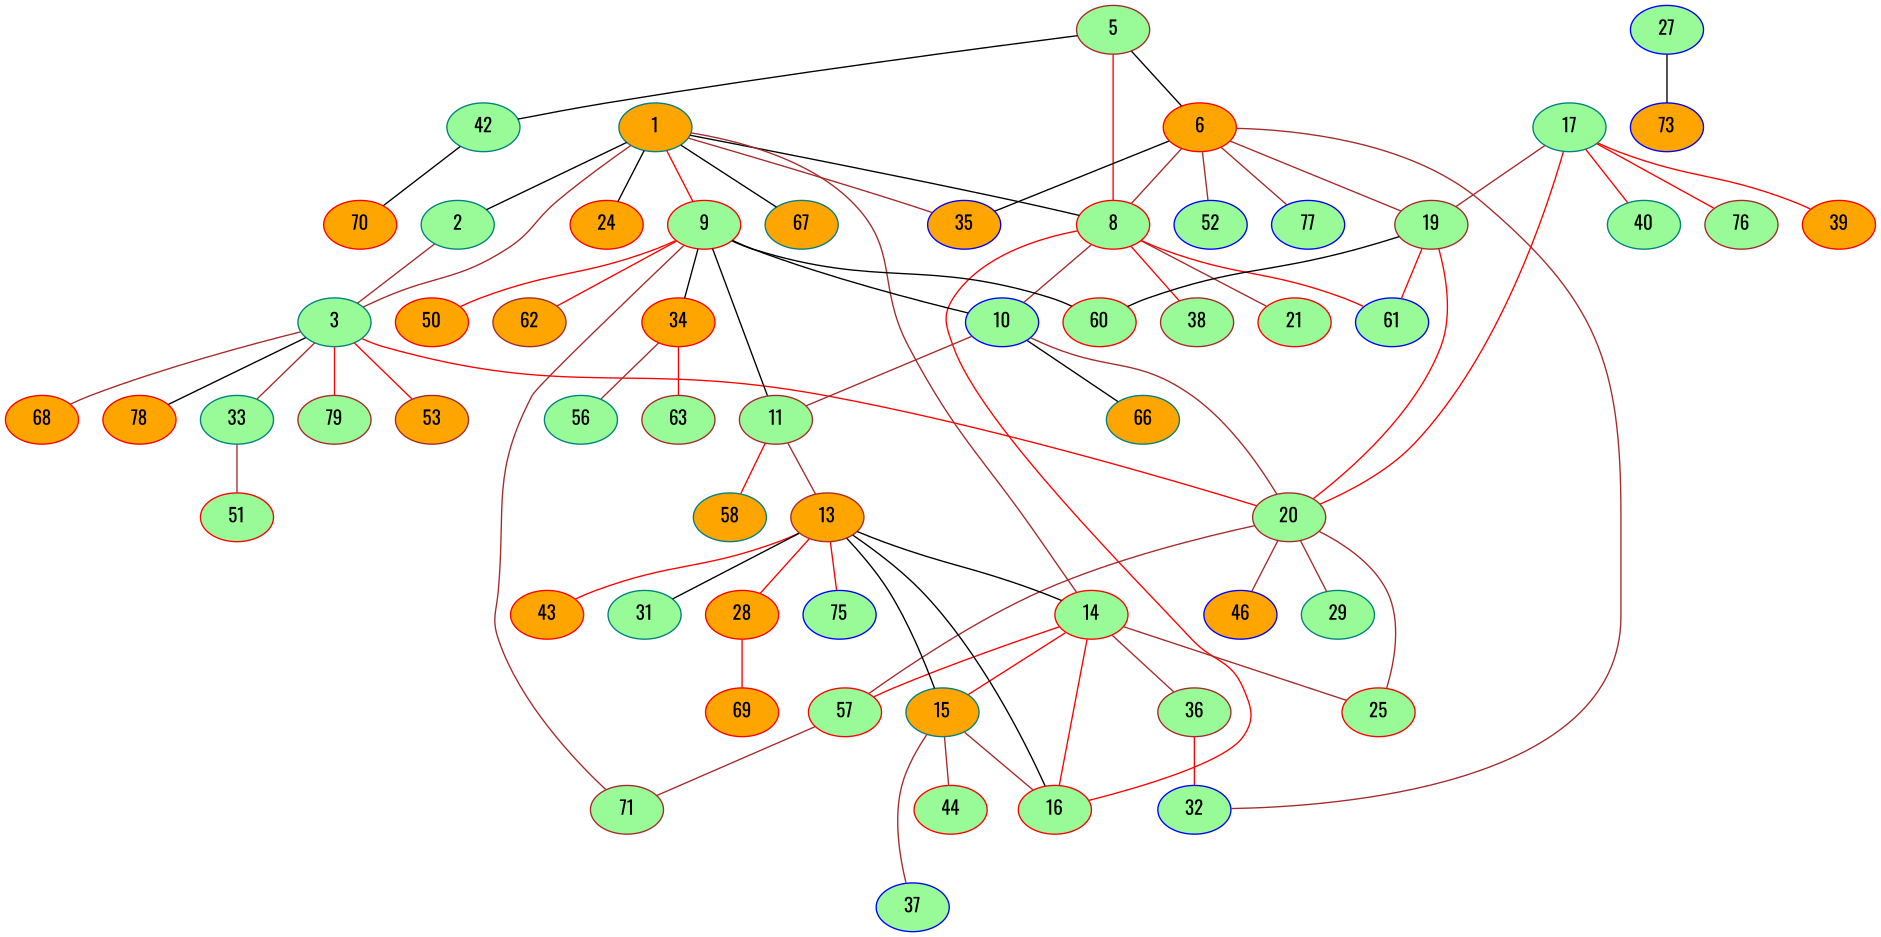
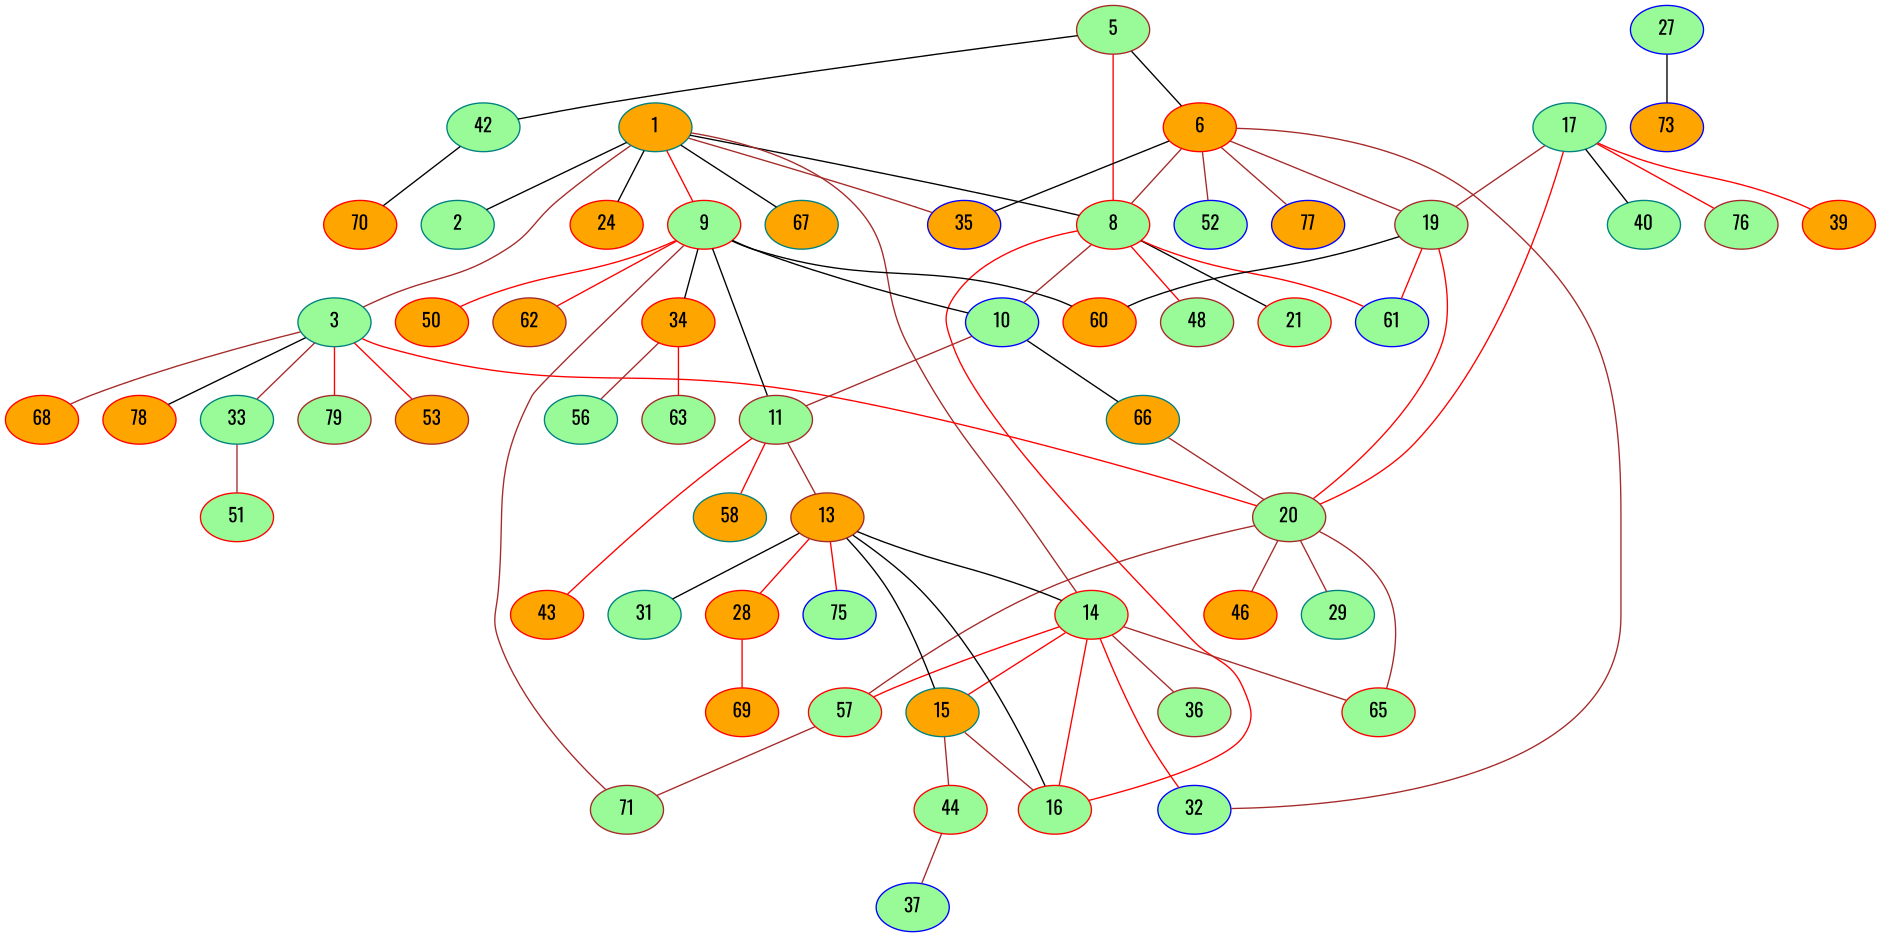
edge "17" -- "40": color red -> black
node "77": fillcolor palegreen -> orange
edge "8" -- "21": color brown -> black
edge "2" -- "3": removed
node "60": fillcolor palegreen -> orange
node "38": label "38" -> "48"
edge "10" -- "20": now "66" -- "20"
edge "13" -- "43": now "11" -- "43"
node "46": color blue -> red
node "25": label "25" -> "65"
edge "36" -- "32": now "14" -- "32"
edge "15" -- "37": now "44" -- "37"
